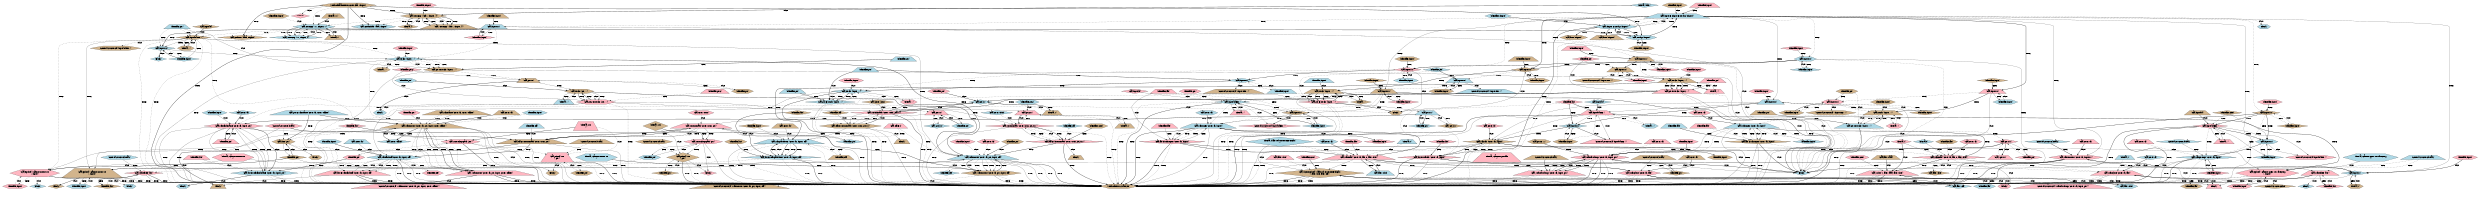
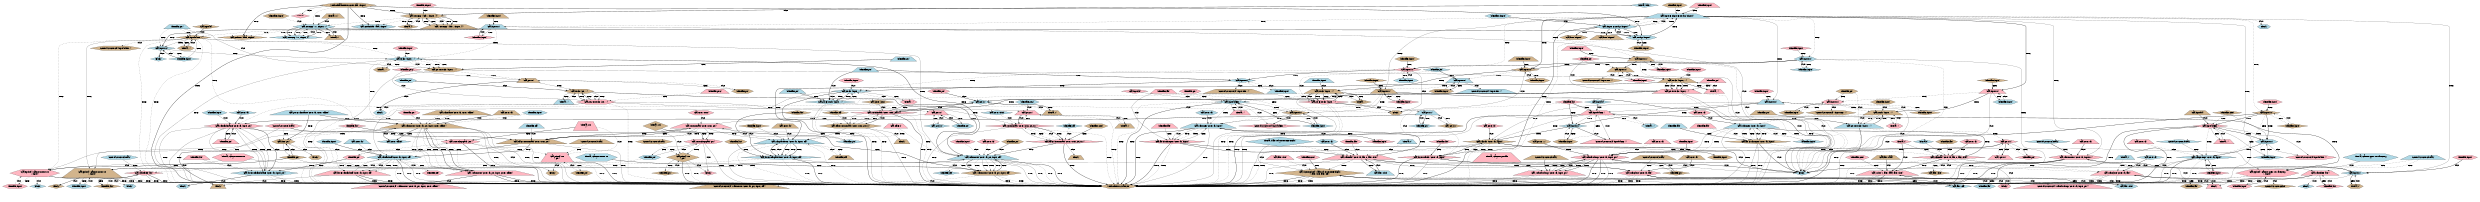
edge "(Call,r_num_math (core->num, ptr))" -> "(MethodReturn,static int)": now "(Call,r_num_math (core->num, ptr))" -> "(Call,r_fs_partitions (core->fs, input, off))"
